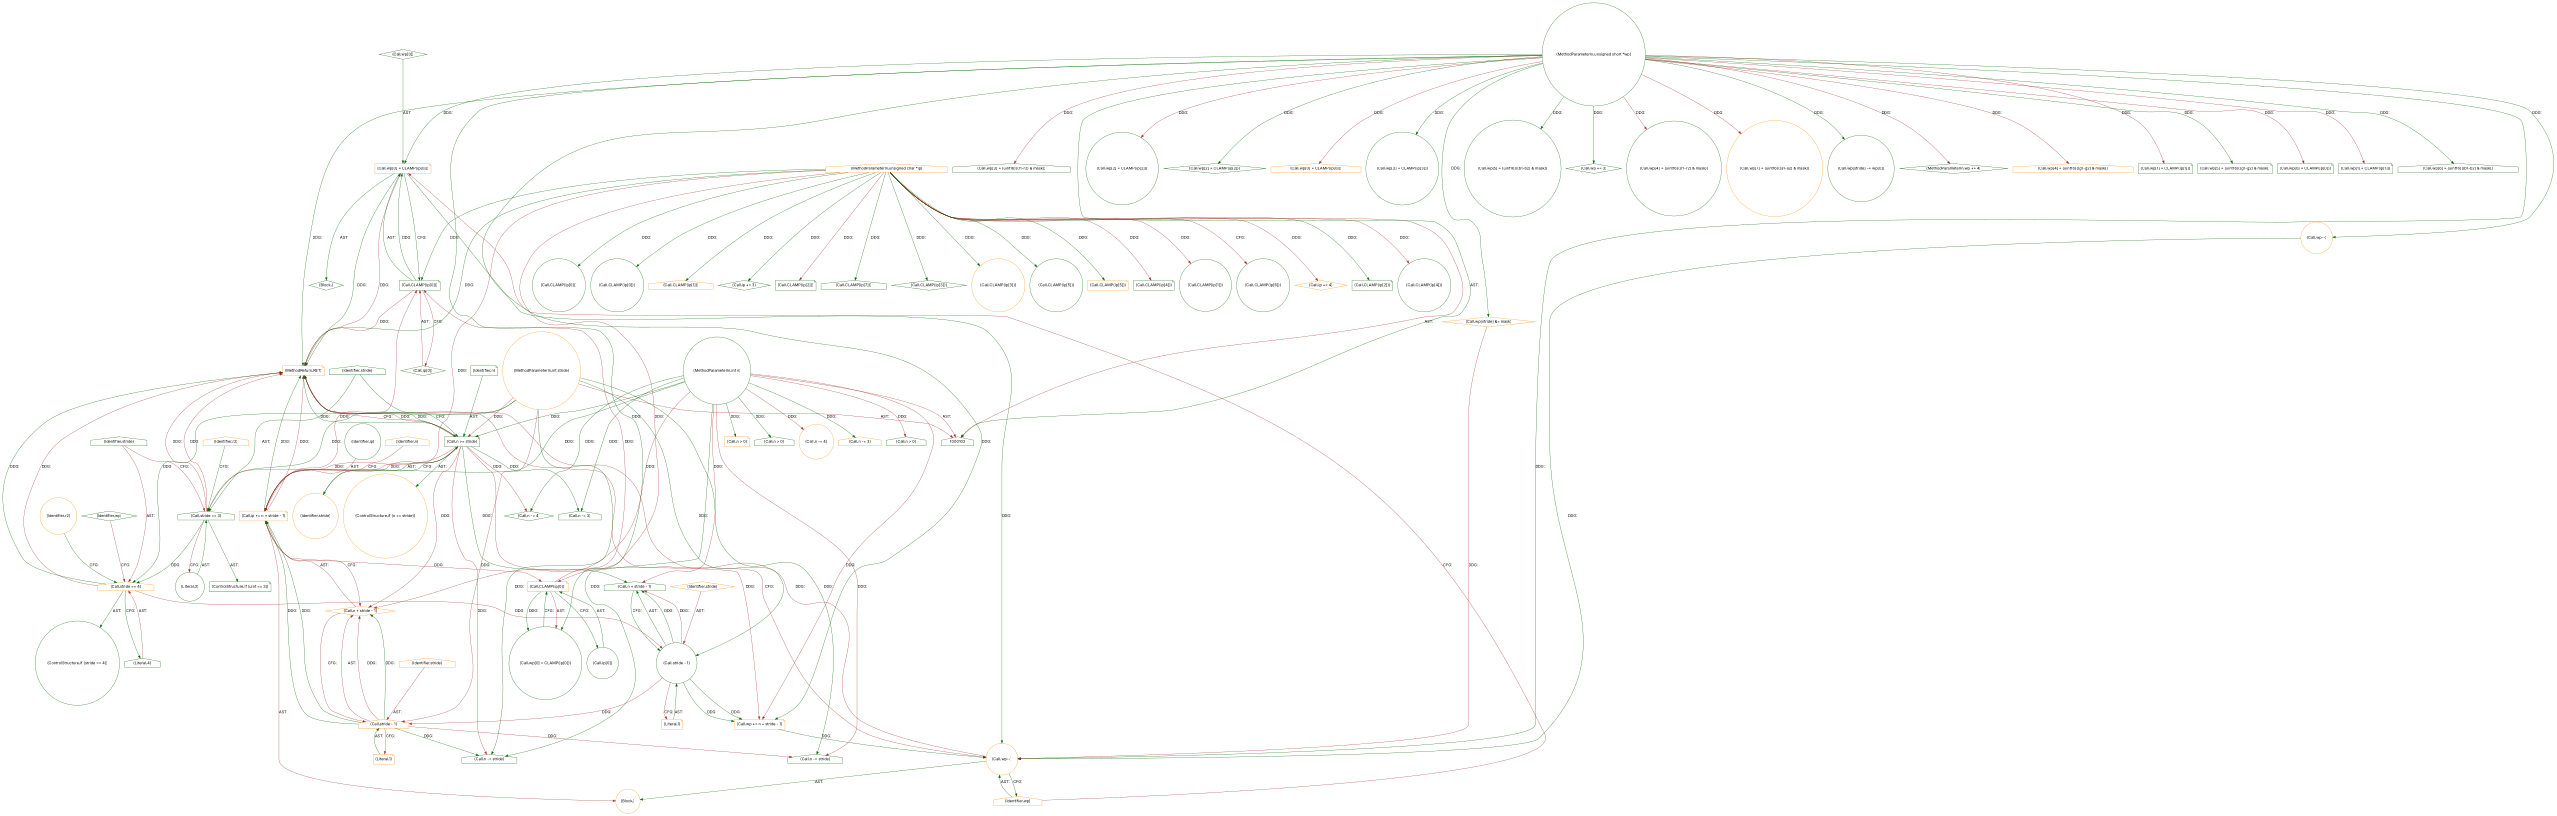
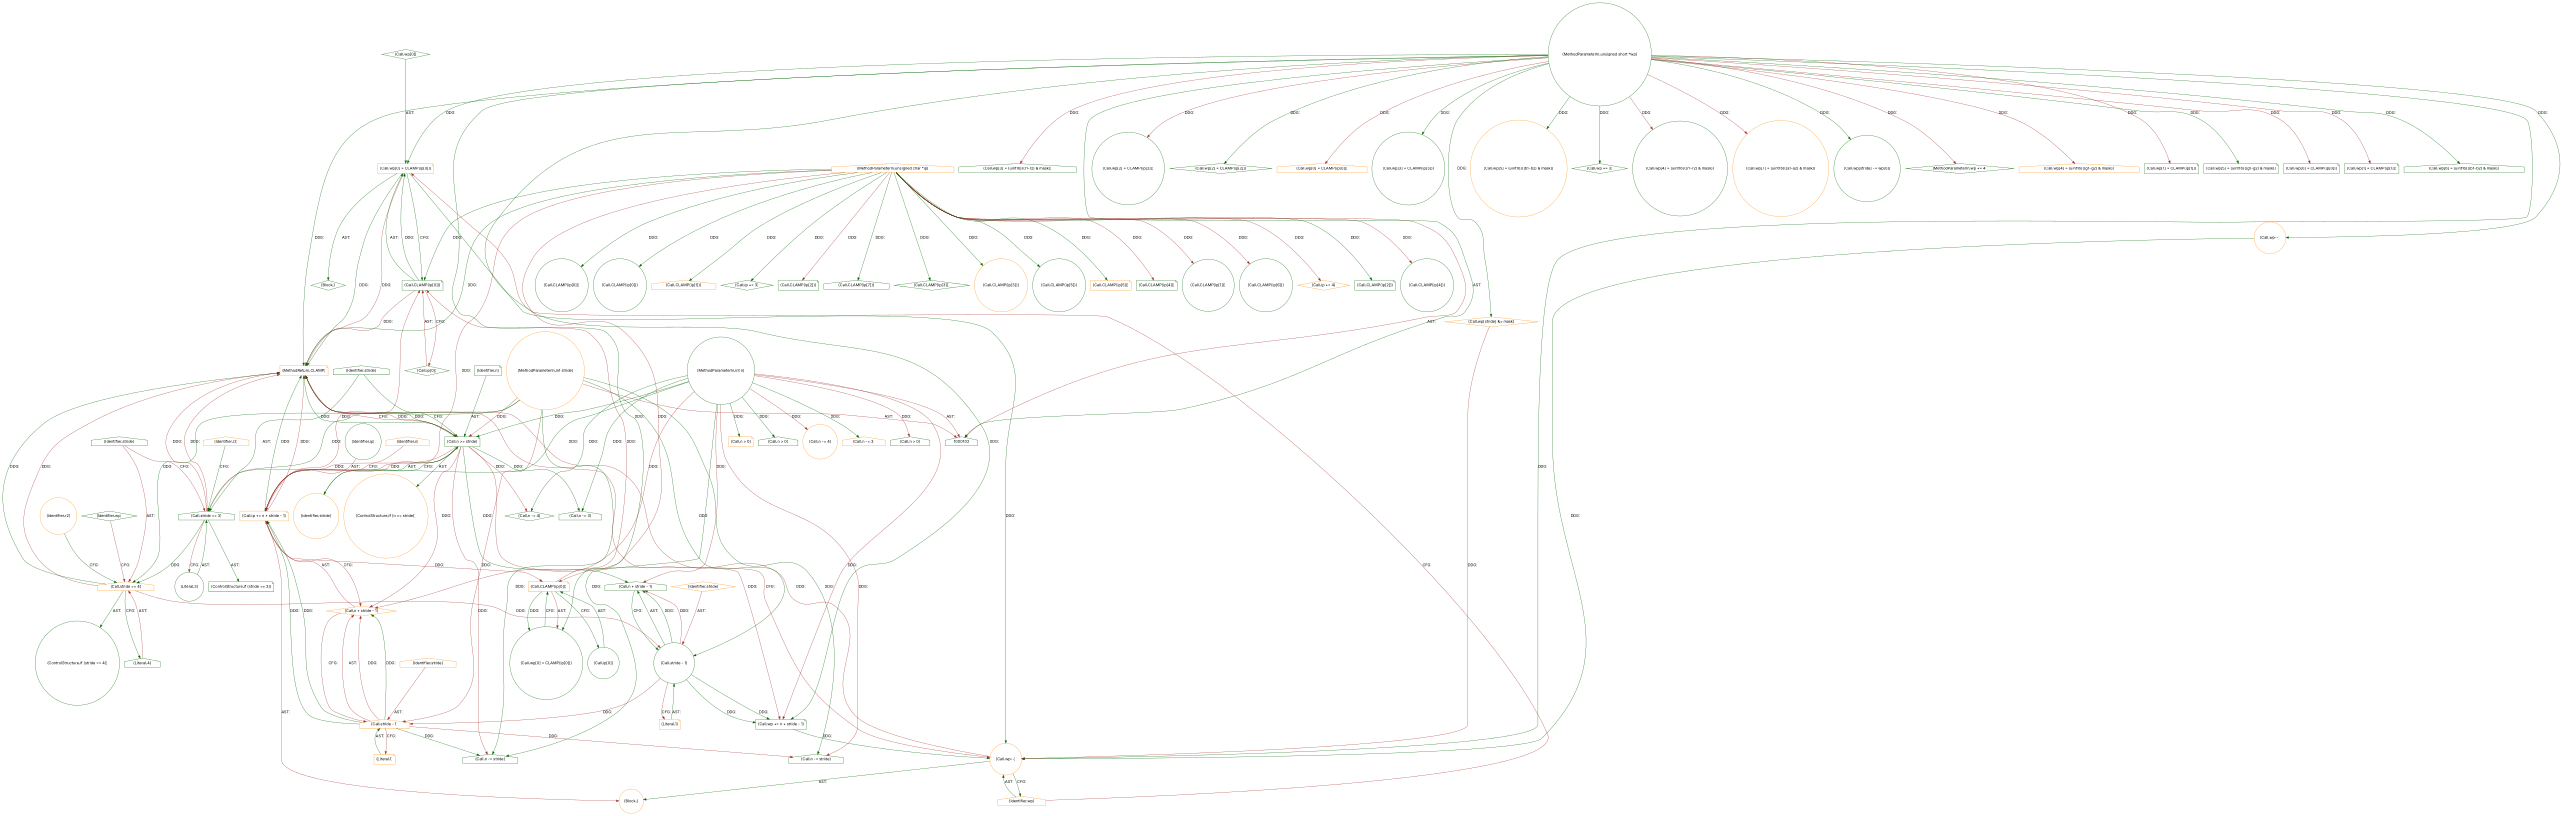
node "(Call,wp[5] = (uint16)((b1-b2) & mask))": color darkgreen -> darkorange
edge "(MethodParameterIn,unsigned char *ip)" -> "(Call,CLAMP(ip[6]))": label "CFG: " -> "DDG: "
node "(MethodReturn,RET)": label "(MethodReturn,RET)" -> "(MethodReturn,CLAMP)"
node "(ControlStructure,if (uint == 3))": label "(ControlStructure,if (uint == 3))" -> "(ControlStructure,if (stride == 3))"
node "(Call,wp += n + stride - 1)": color darkorange -> darkgreen
